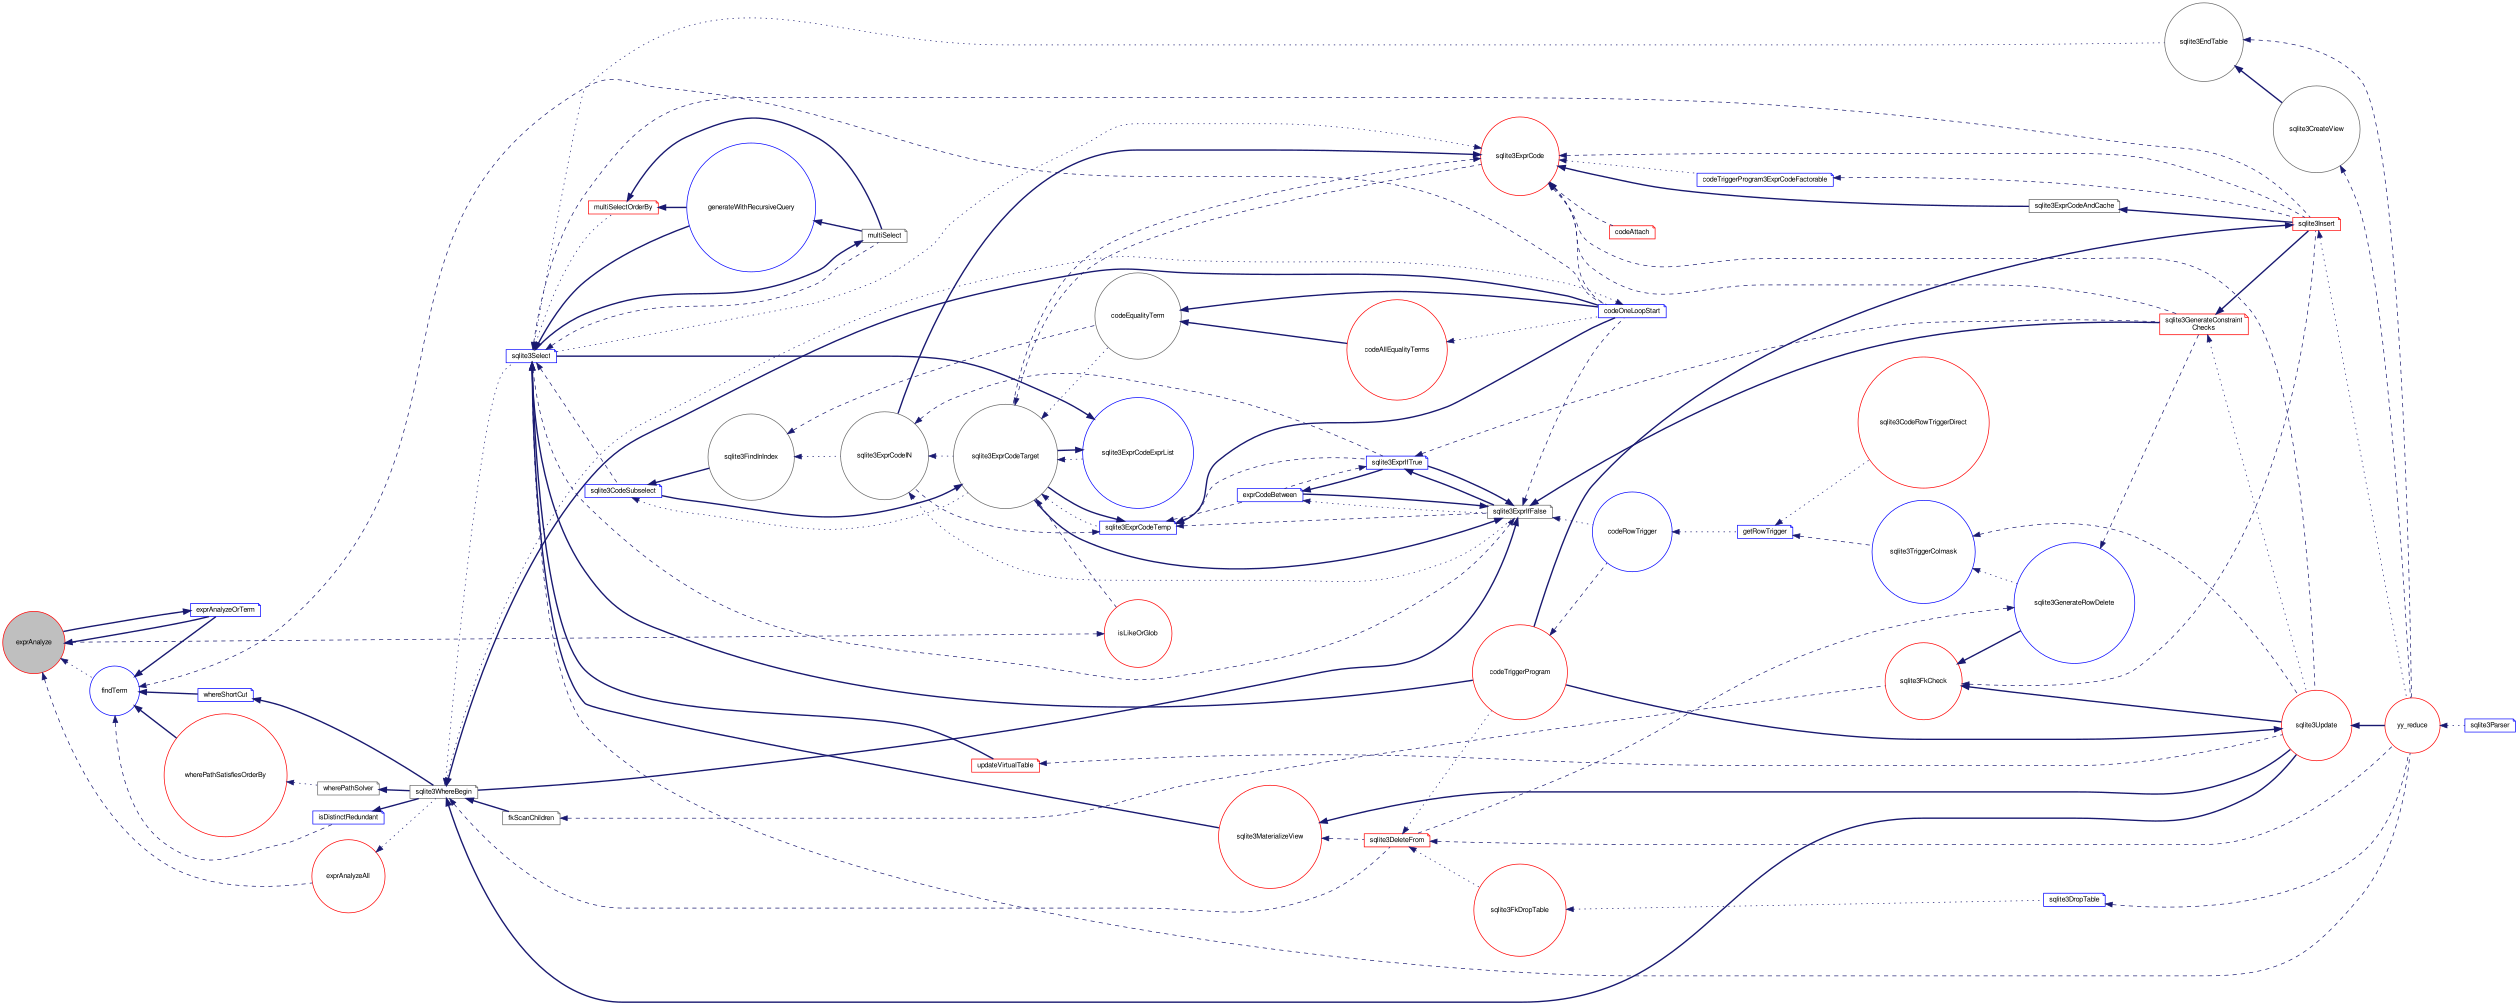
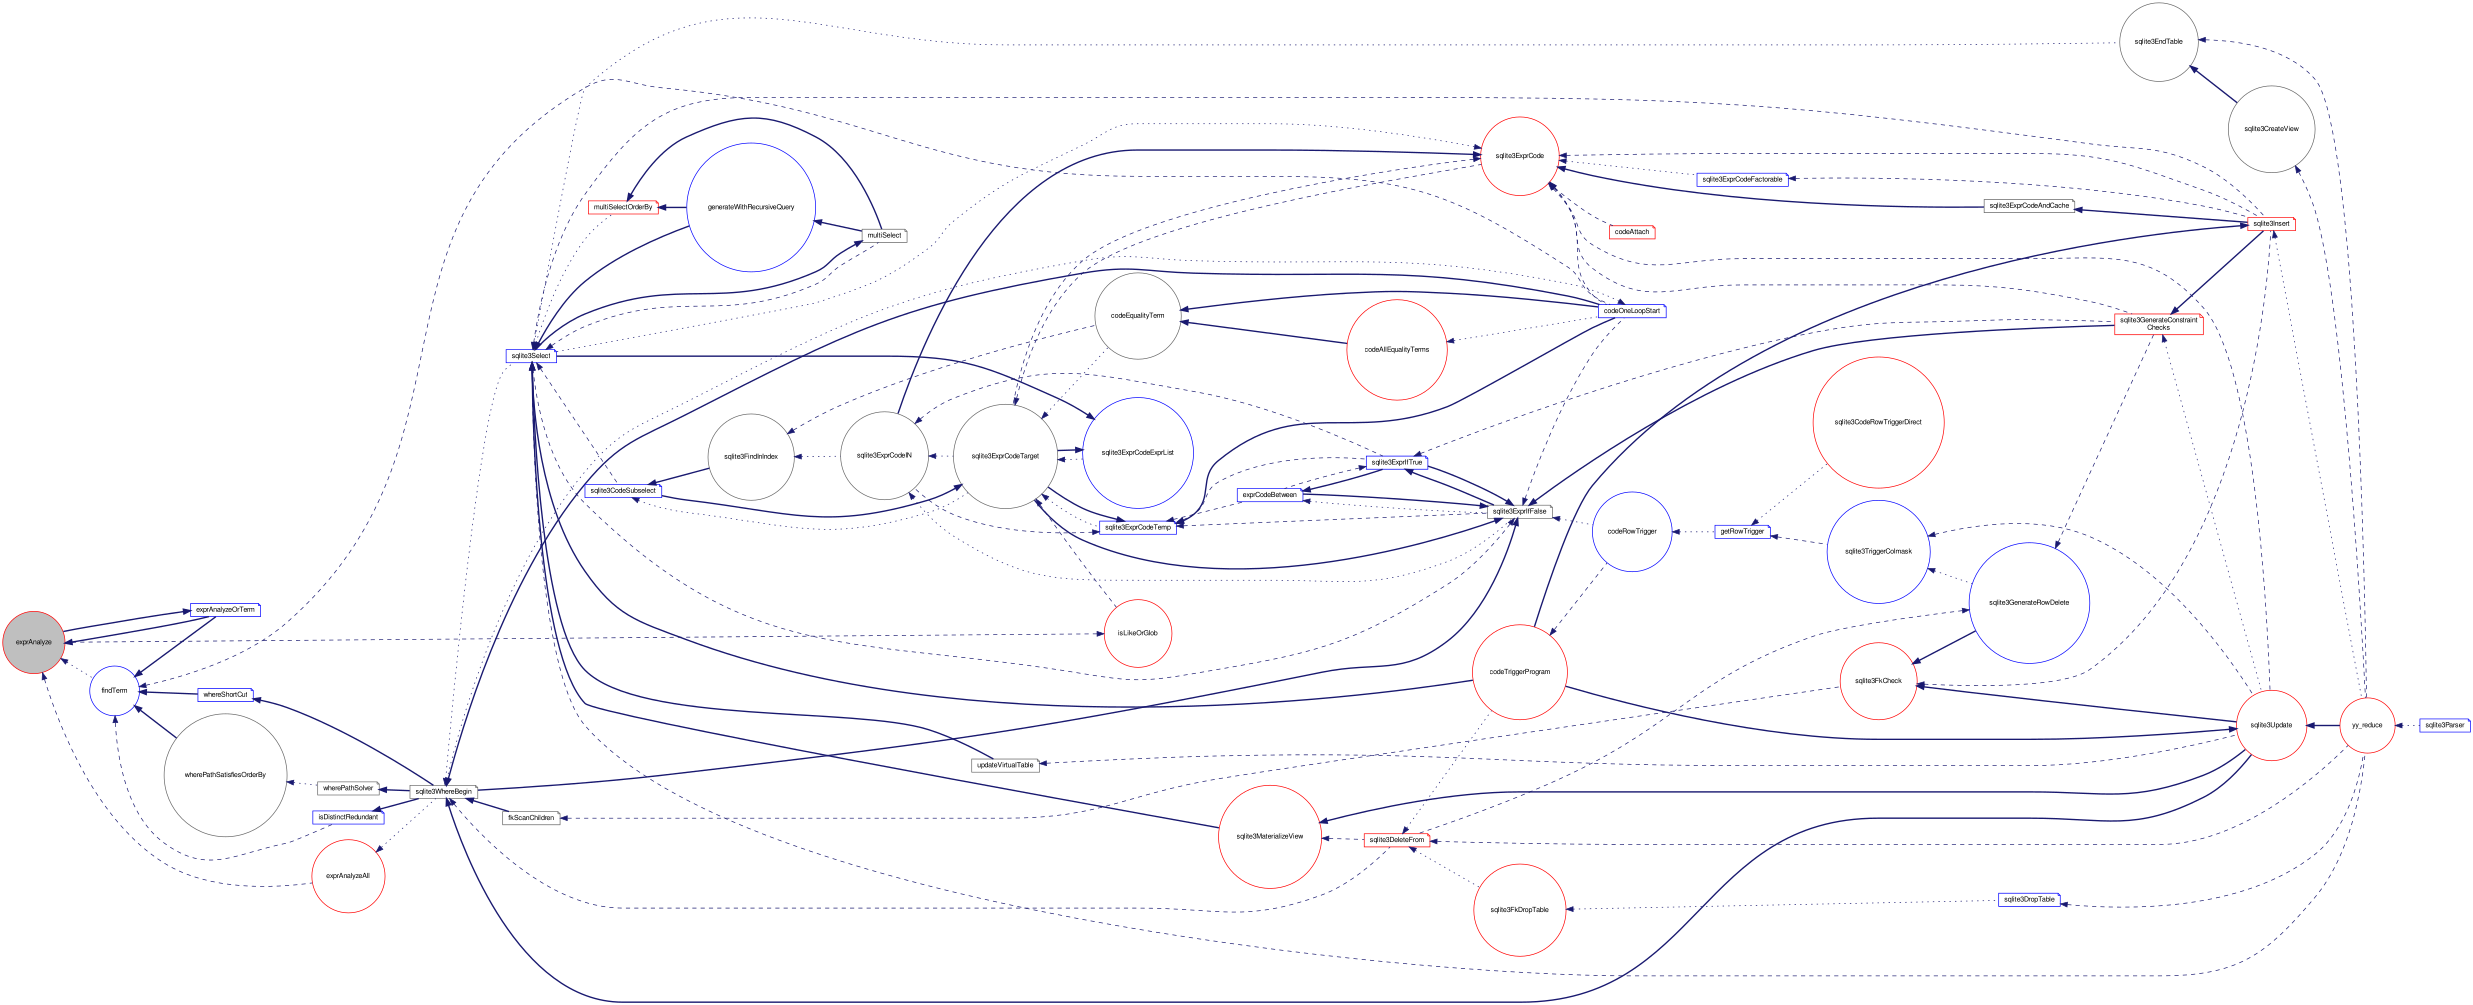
node "codeTriggerProgram3ExprCodeFactorable": label "codeTriggerProgram3ExprCodeFactorable" -> "sqlite3ExprCodeFactorable"
node "updateVirtualTable": color red -> gray40
node "wherePathSatisfiesOrderBy": color red -> gray40
